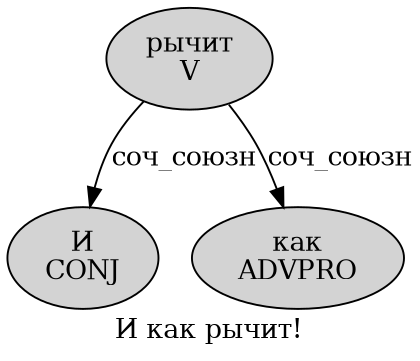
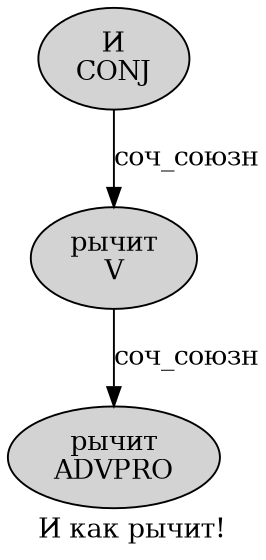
edge "рычит V" -> "И CONJ": reversed
node "как ADVPRO": label "как ADVPRO" -> "рычит ADVPRO"
